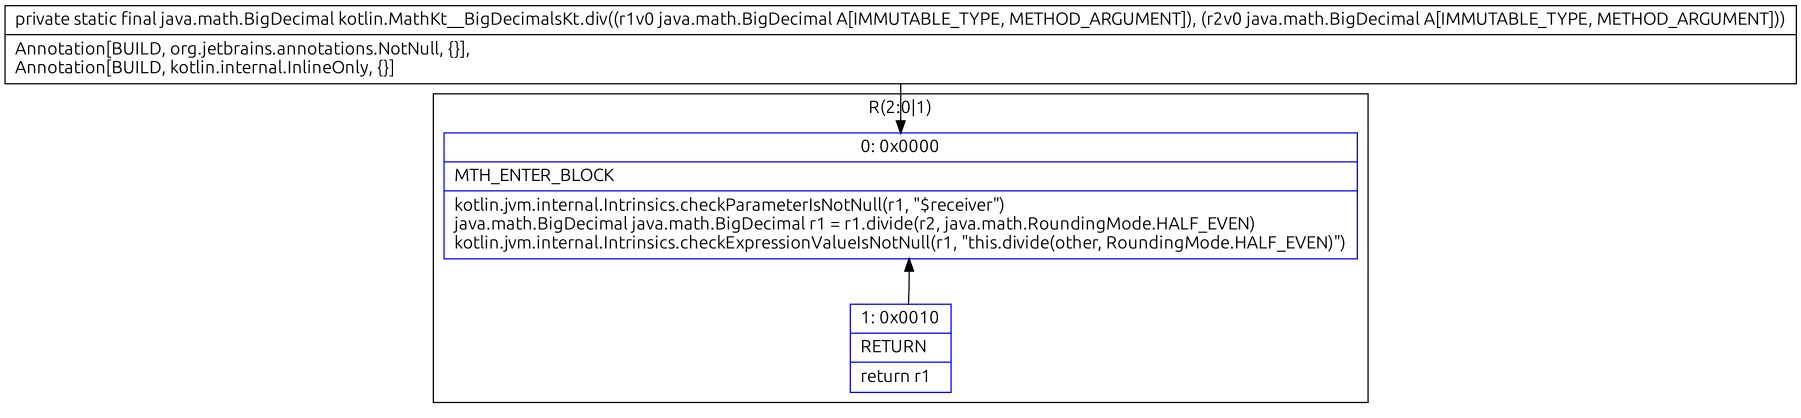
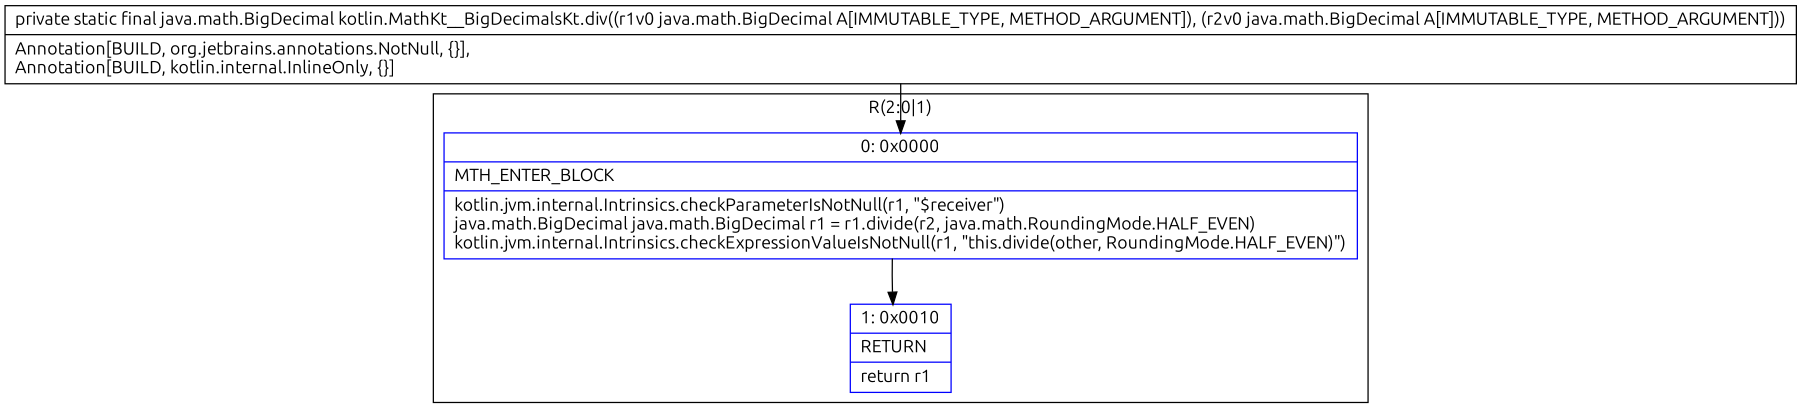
edge "1: 0x0010" -> "0: 0x0000": reversed
